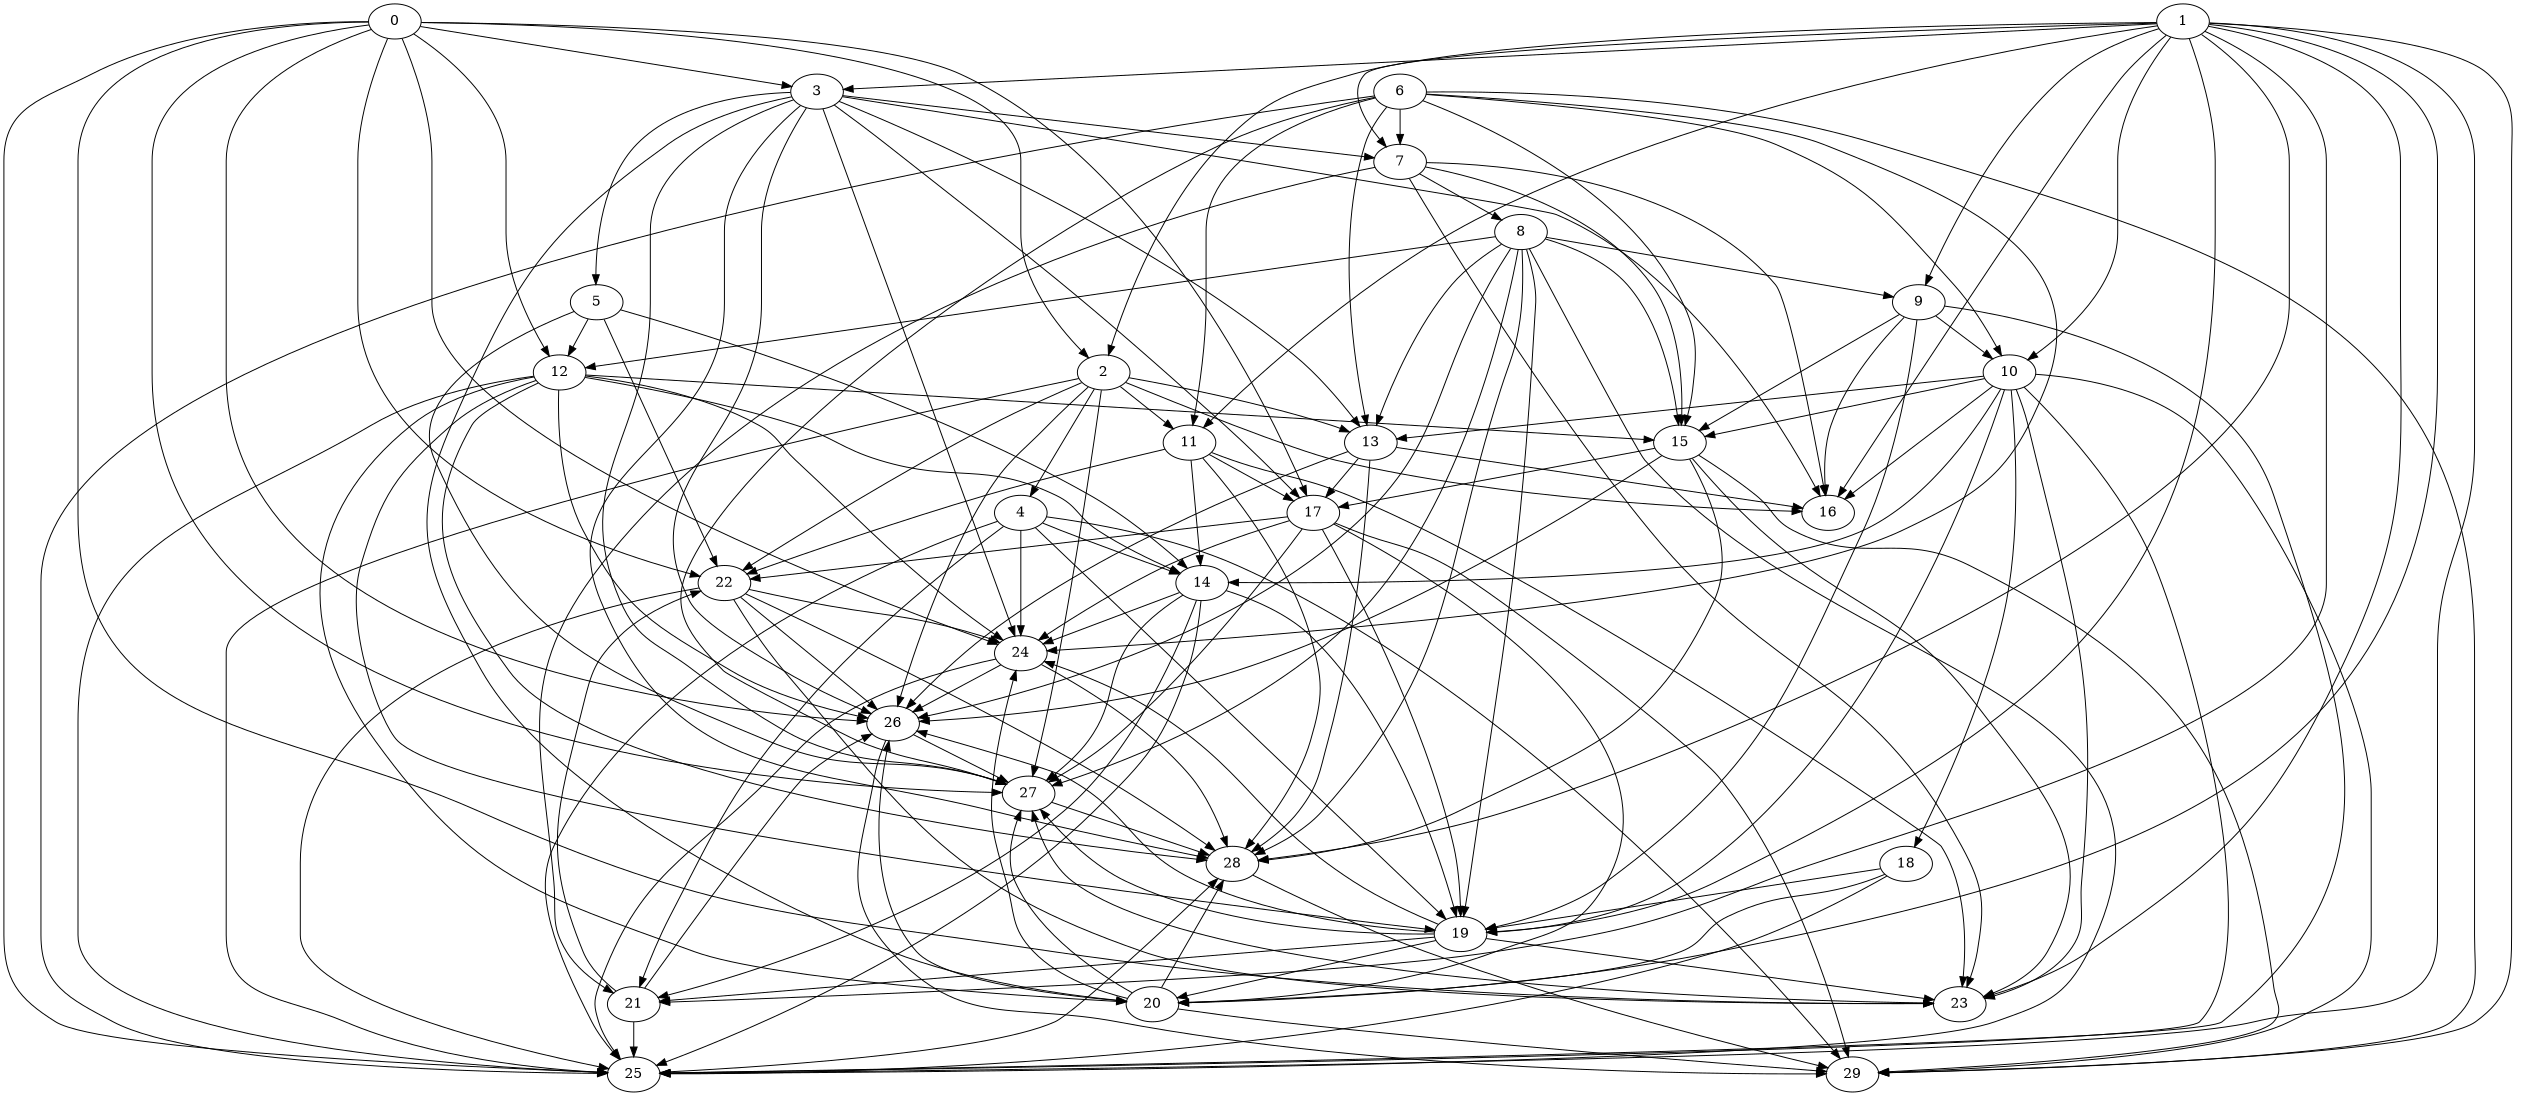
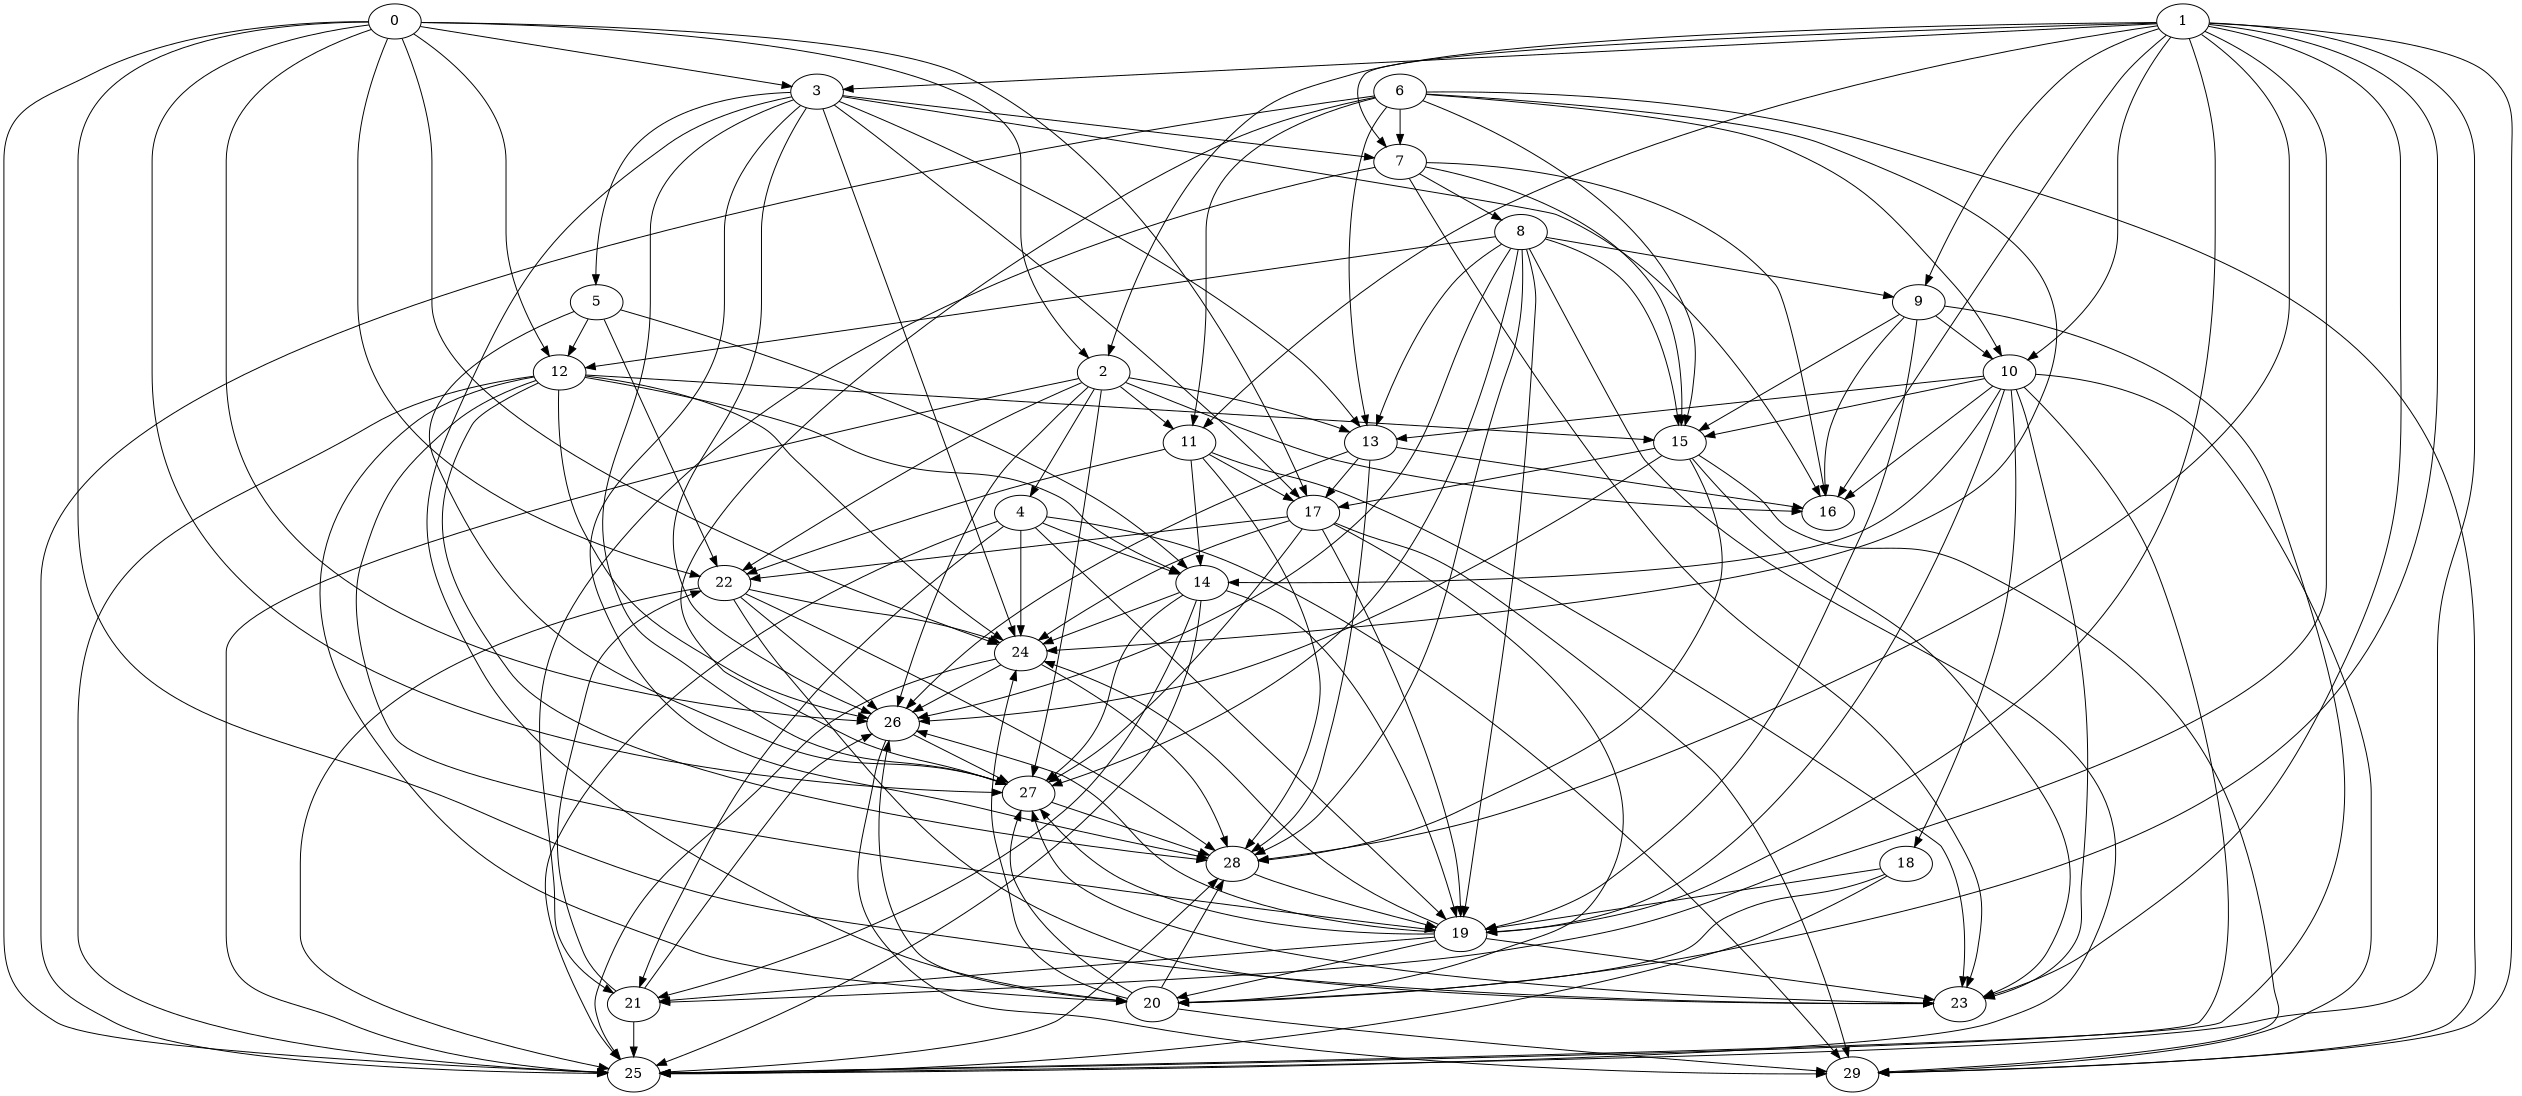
edge "28" -> "29": now "28" -> "19"
